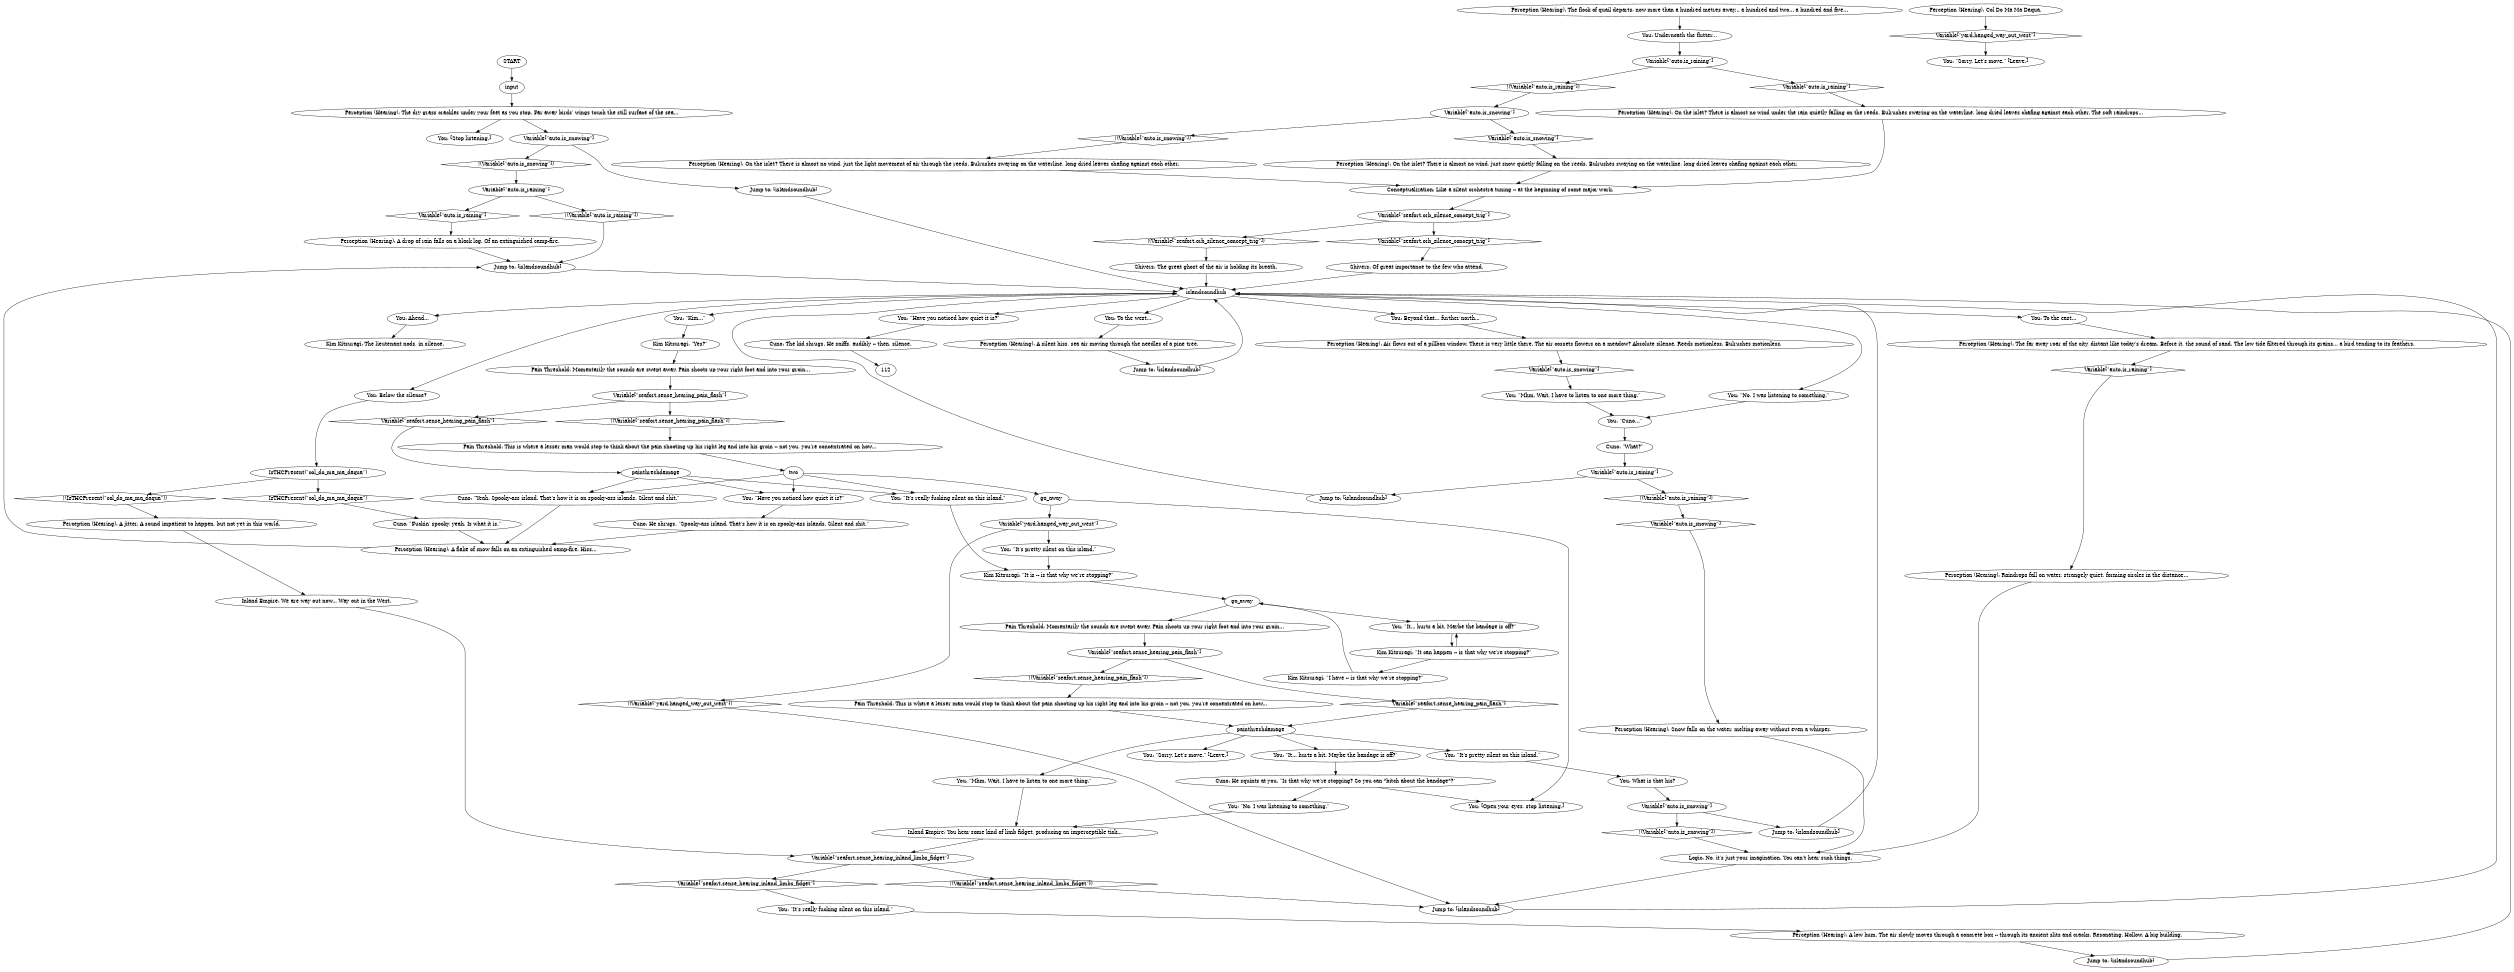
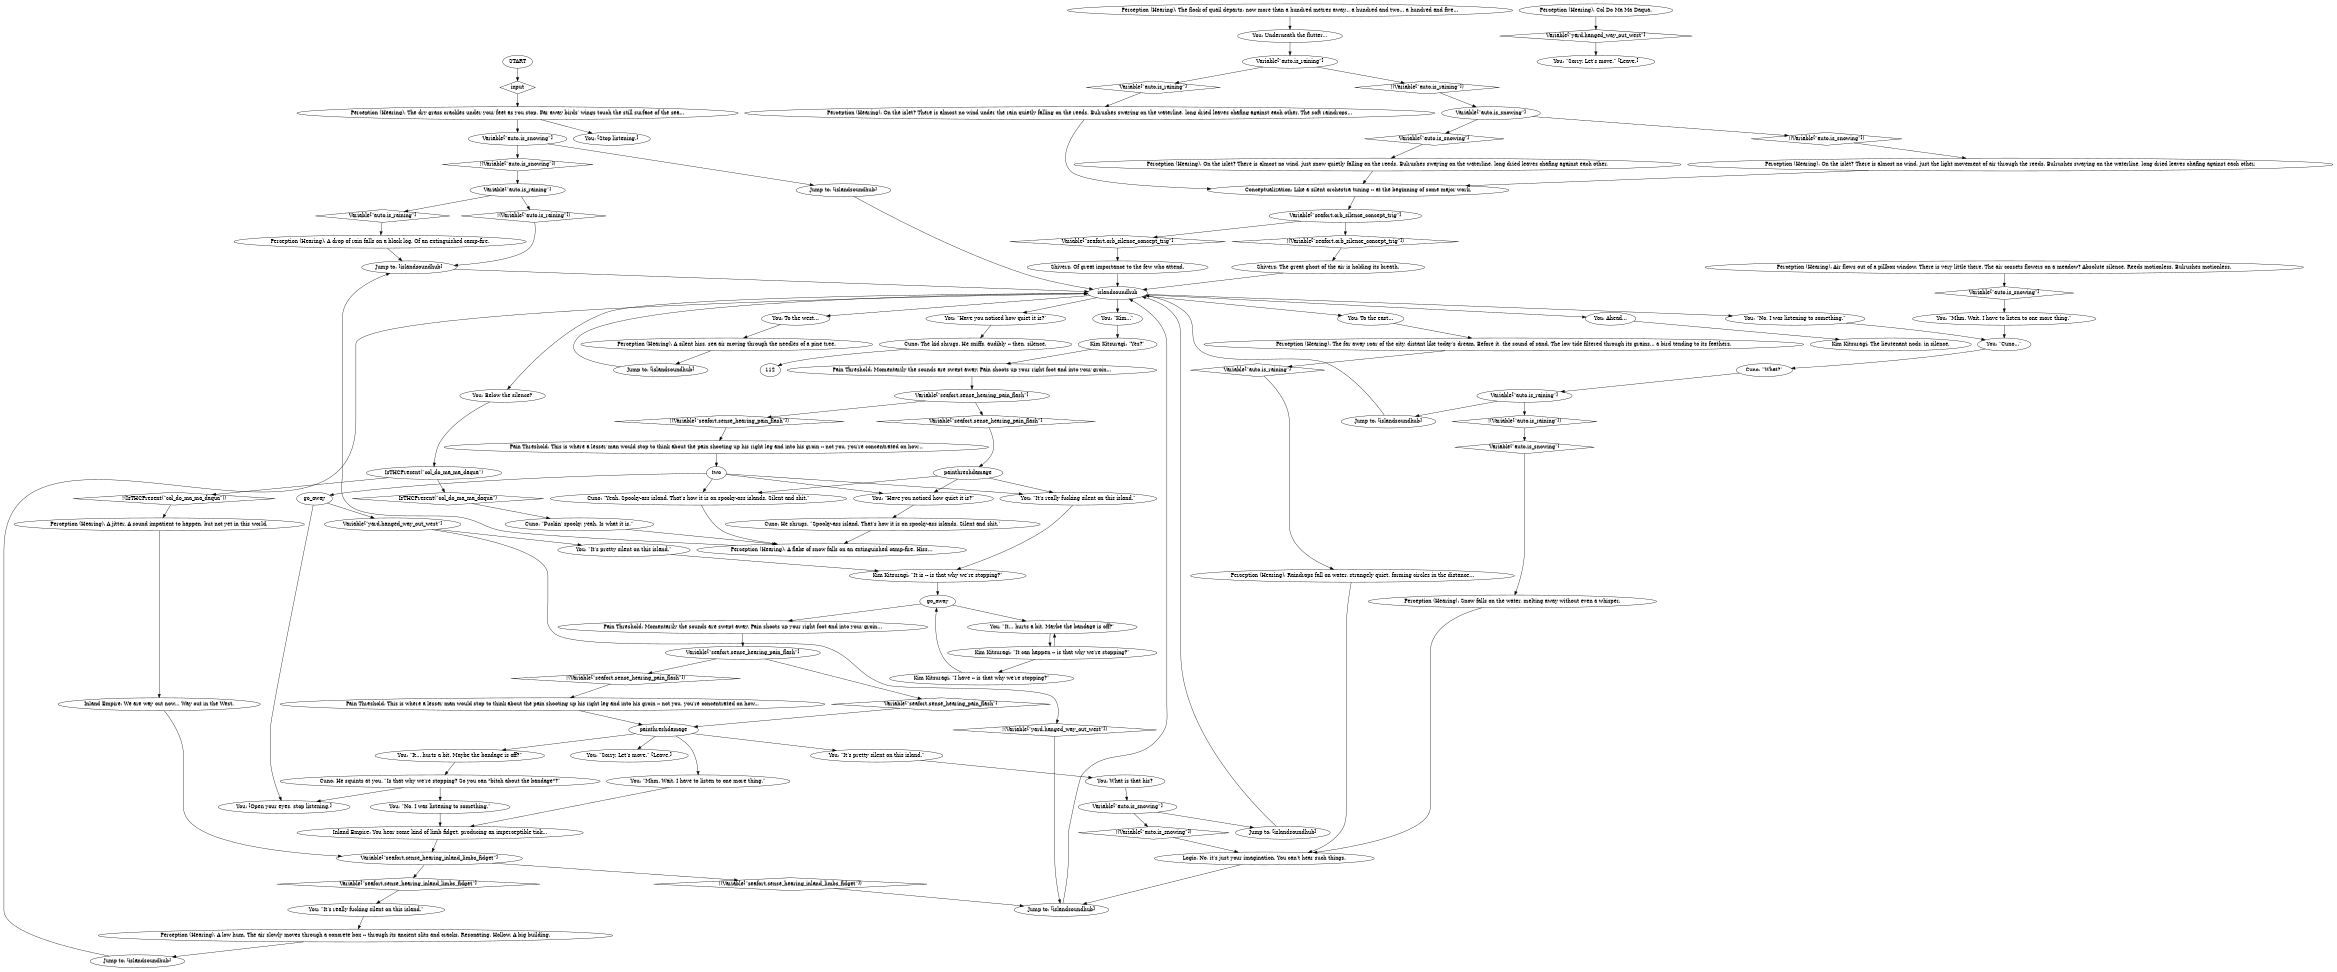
node "input": shape ellipse -> diamond
node "You: Beyond that... further north...": removed
